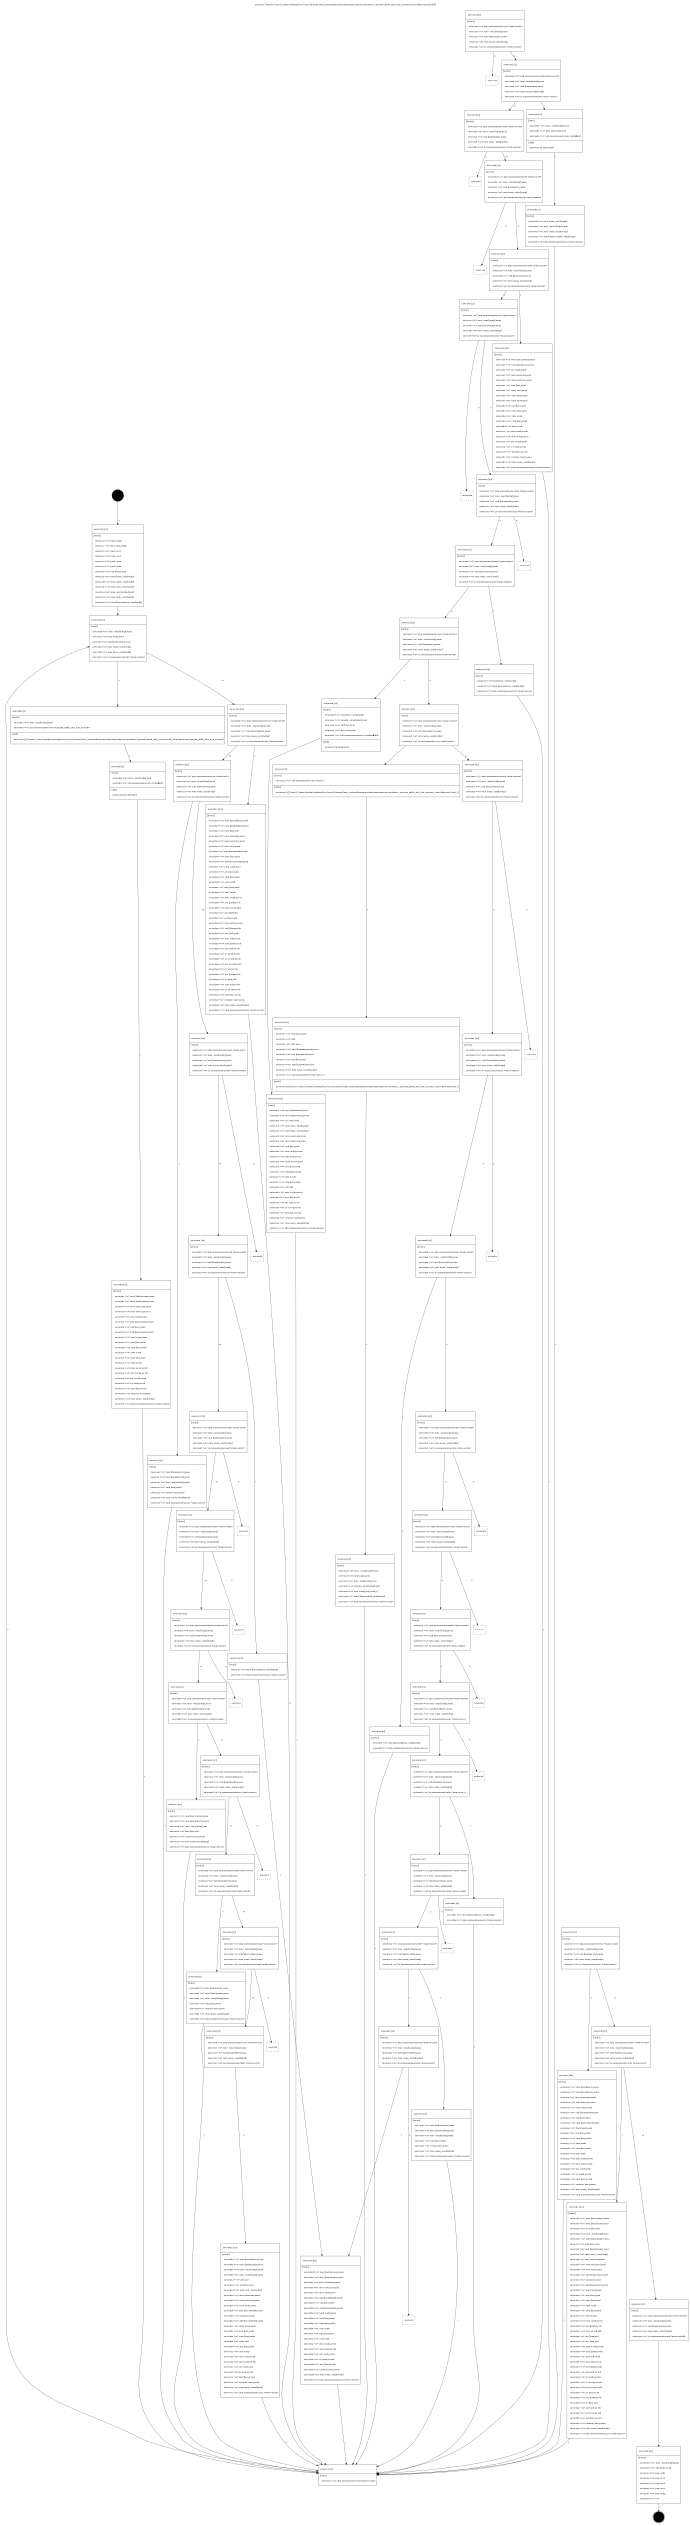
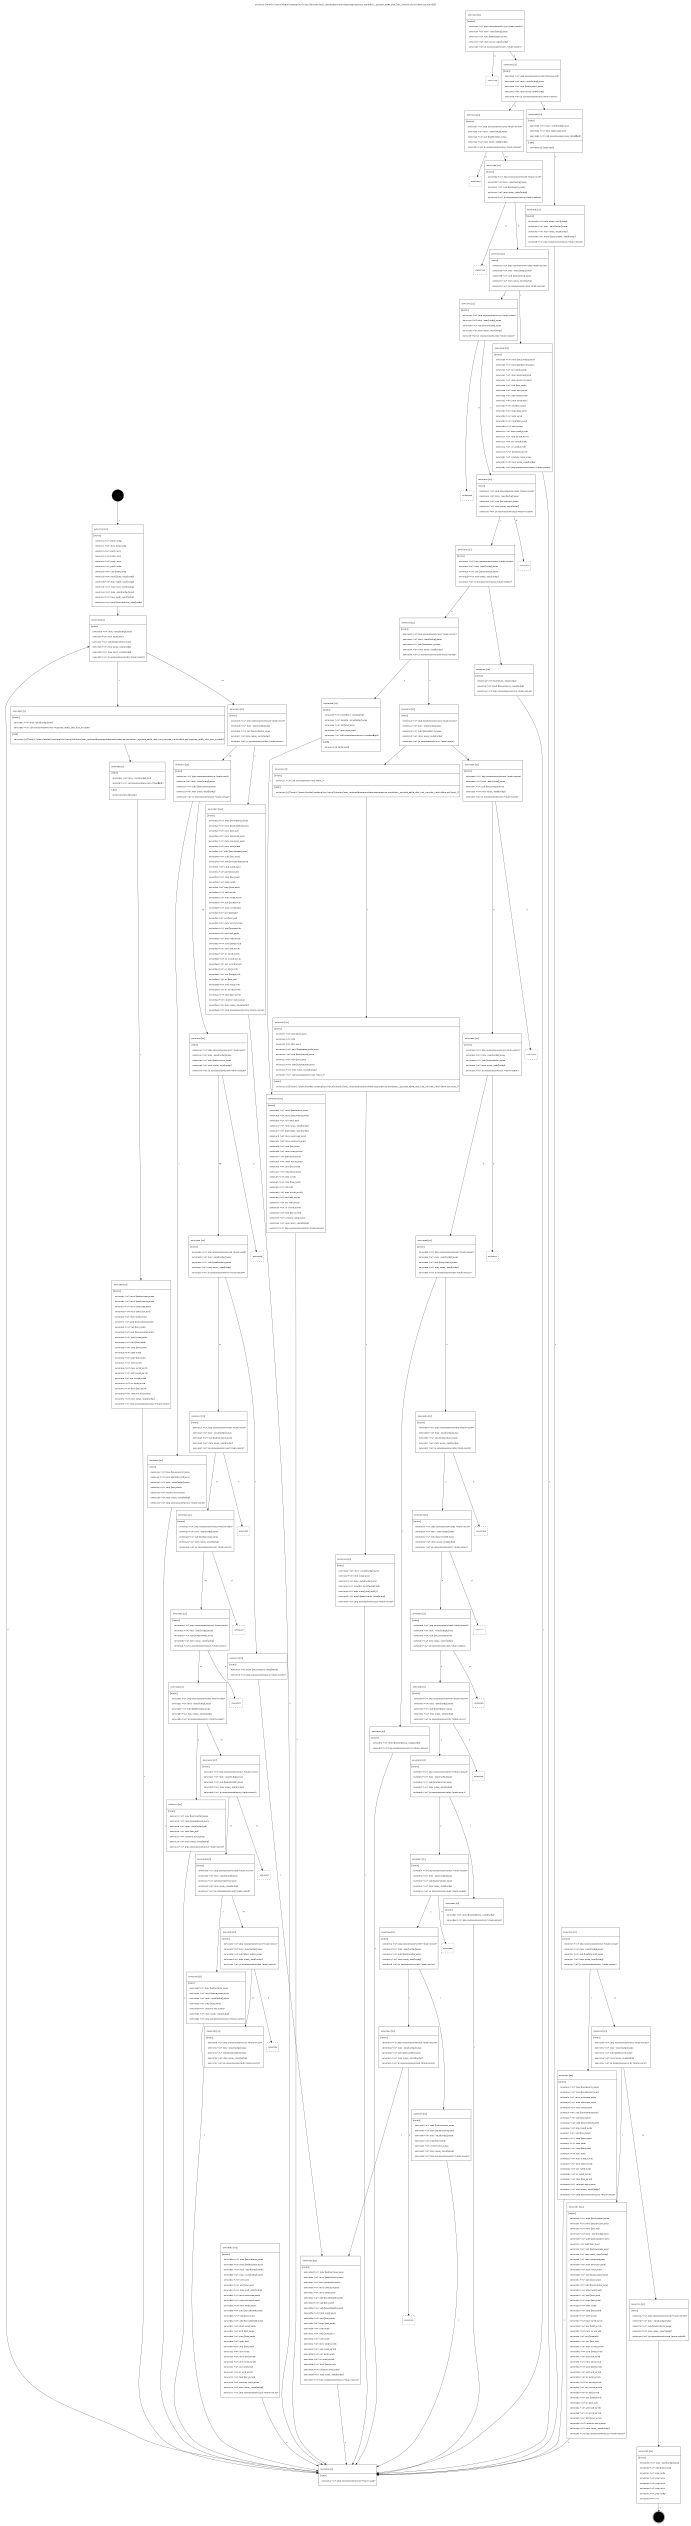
edge "0x40170b [25]" -> "0x401bb2 [111]": removed, label "2"
